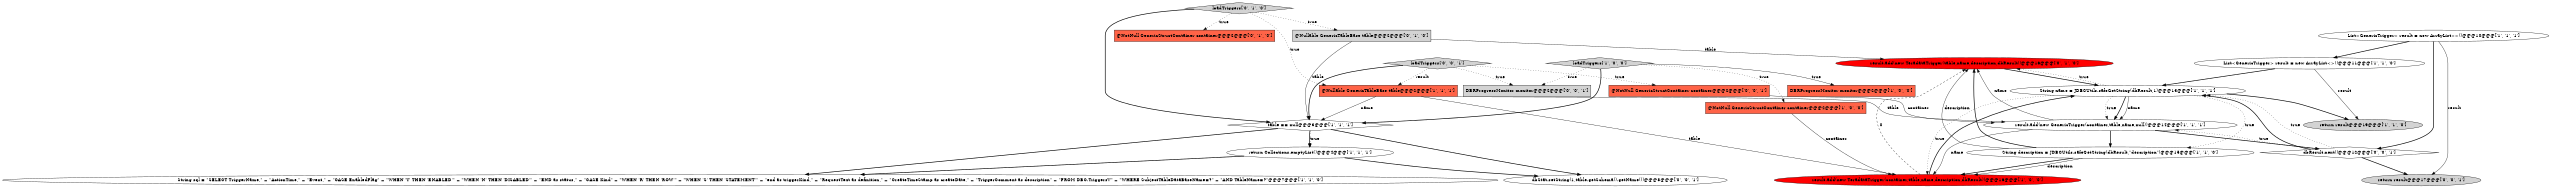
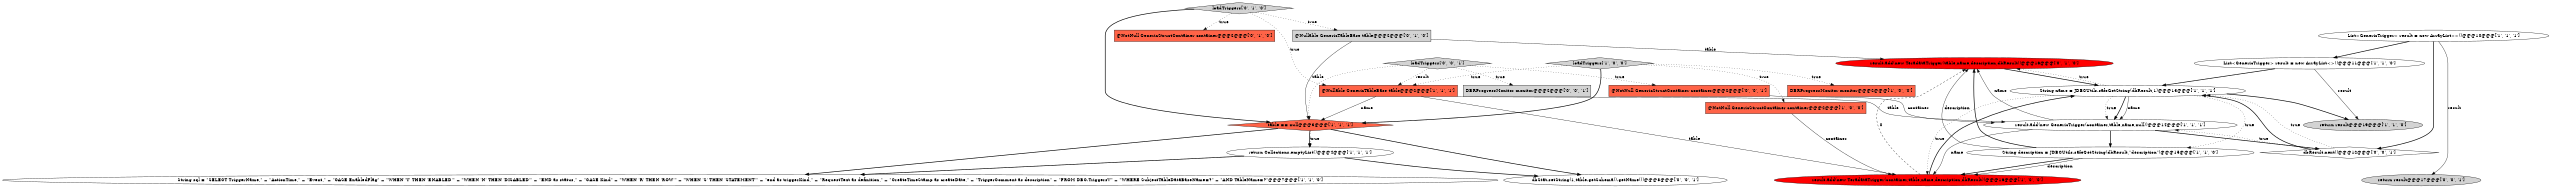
edge "loadTriggers['1', '0', '0']" -> "DBRProgressMonitor monitor@@@2@@@['1', '0', '0']": style solid -> dotted
edge "loadTriggers['0', '0', '1']" -> "table == null@@@3@@@['1', '1', '1']": style bold -> dotted
edge "loadTriggers['1', '0', '0']" -> "DBRProgressMonitor monitor@@@2@@@['0', '0', '1']": now "loadTriggers['1', '0', '0']" -> "@Nullable GenericTableBase table@@@2@@@['1', '1', '1']"
node "table == null@@@3@@@['1', '1', '1']": fillcolor white -> tomato
edge "dbResult.next()@@@12@@@['0', '0', '1']" -> "return result@@@17@@@['0', '0', '1']": removed
